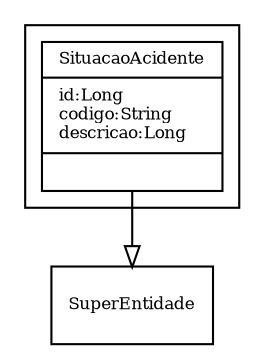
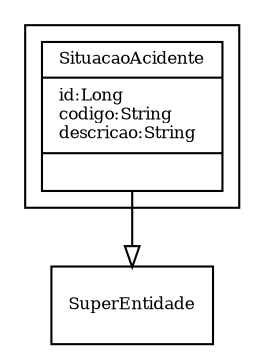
node "SituacaoAcidente": text "descricao:Long" -> "descricao:String"
